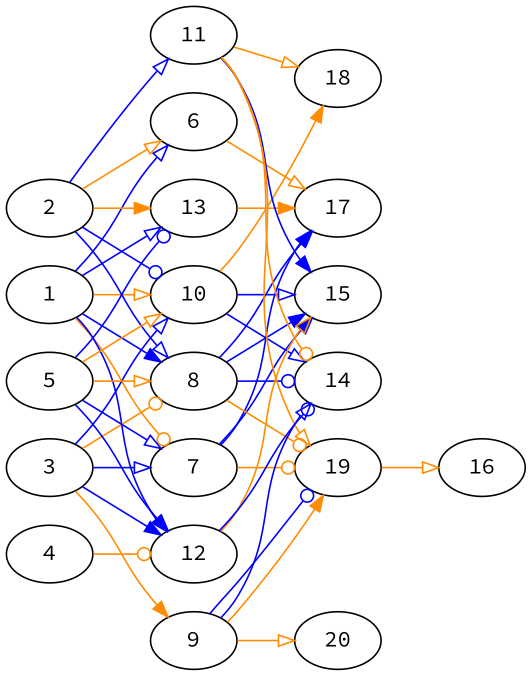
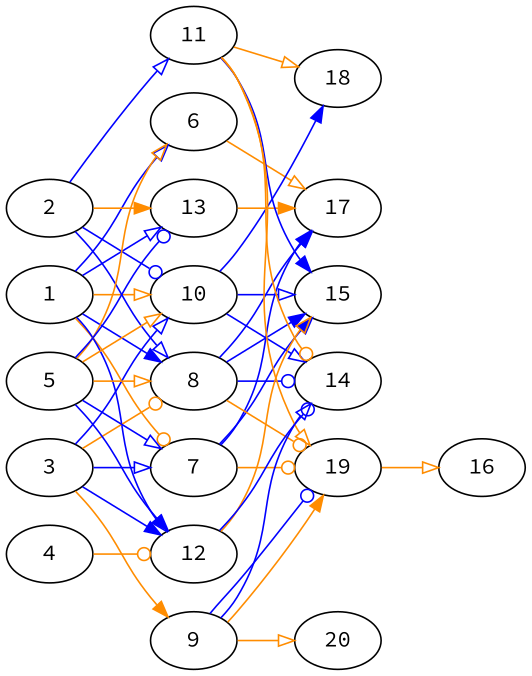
edge "2" -> "6": now "5" -> "6"
edge "10" -> "18": color darkorange -> blue
